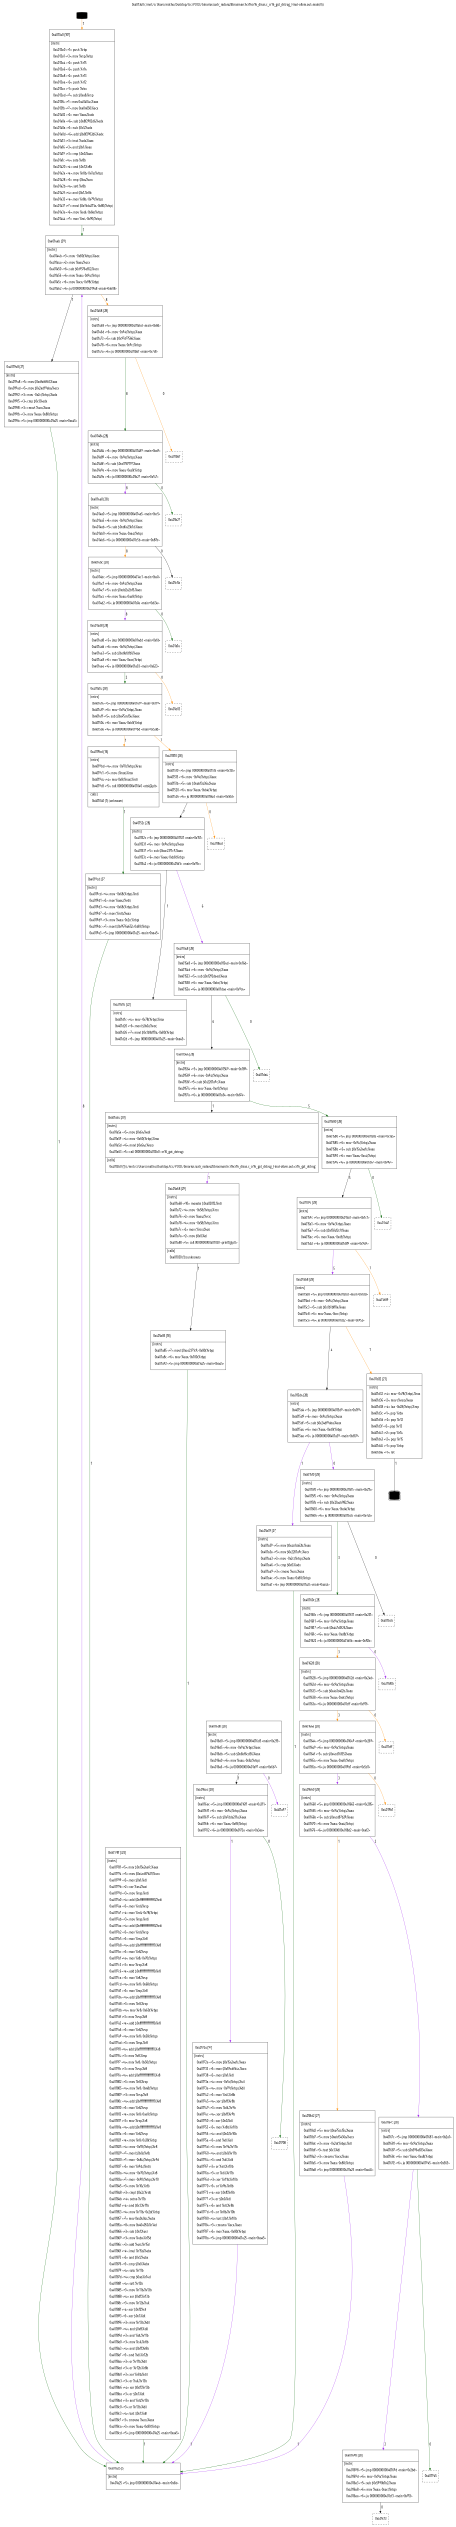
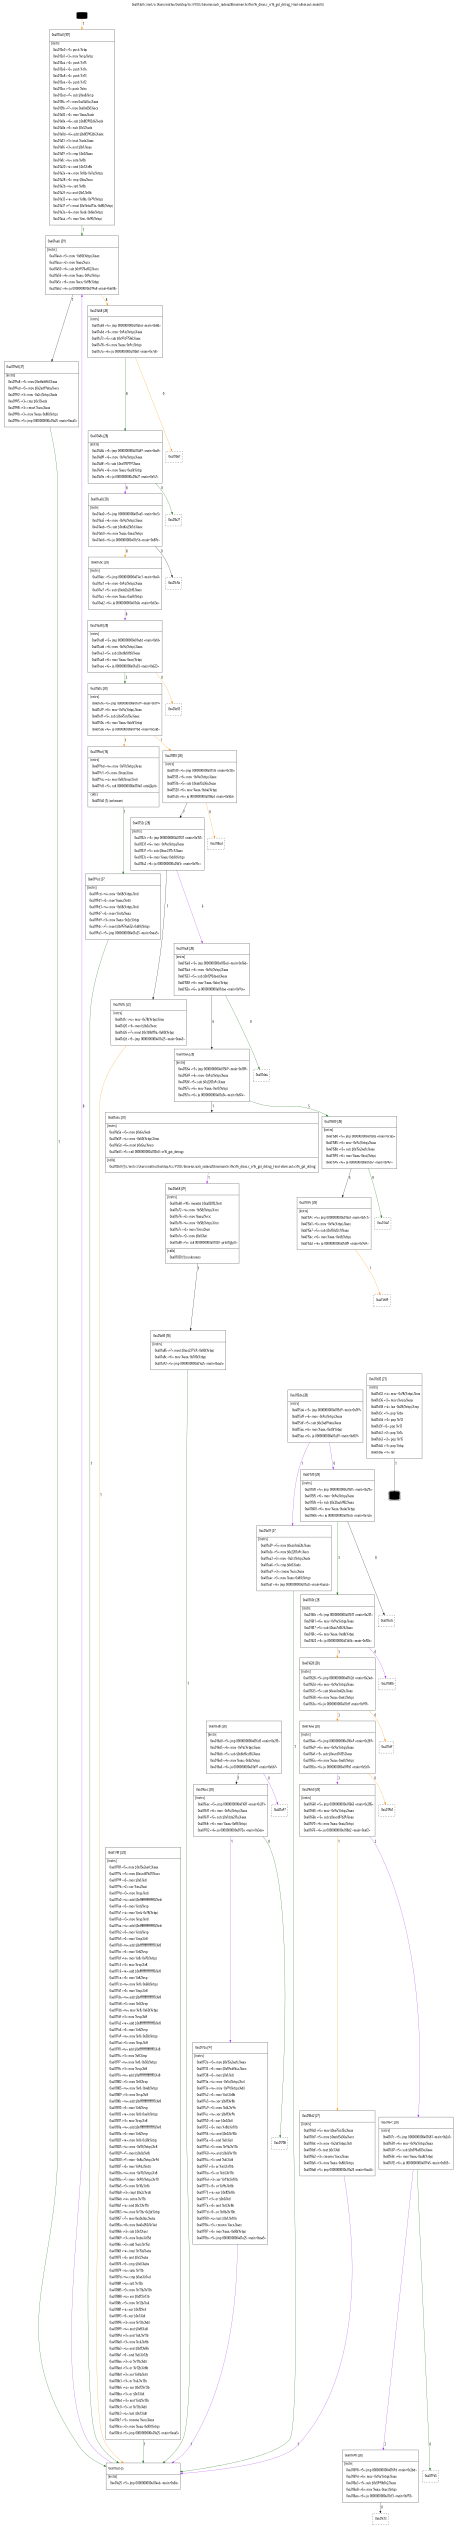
node "0x401a1e": removed
node "0x4015b8 [28]": removed
edge "0x401d1c [22]" -> "0x401e25 [5]": added, label "1"
